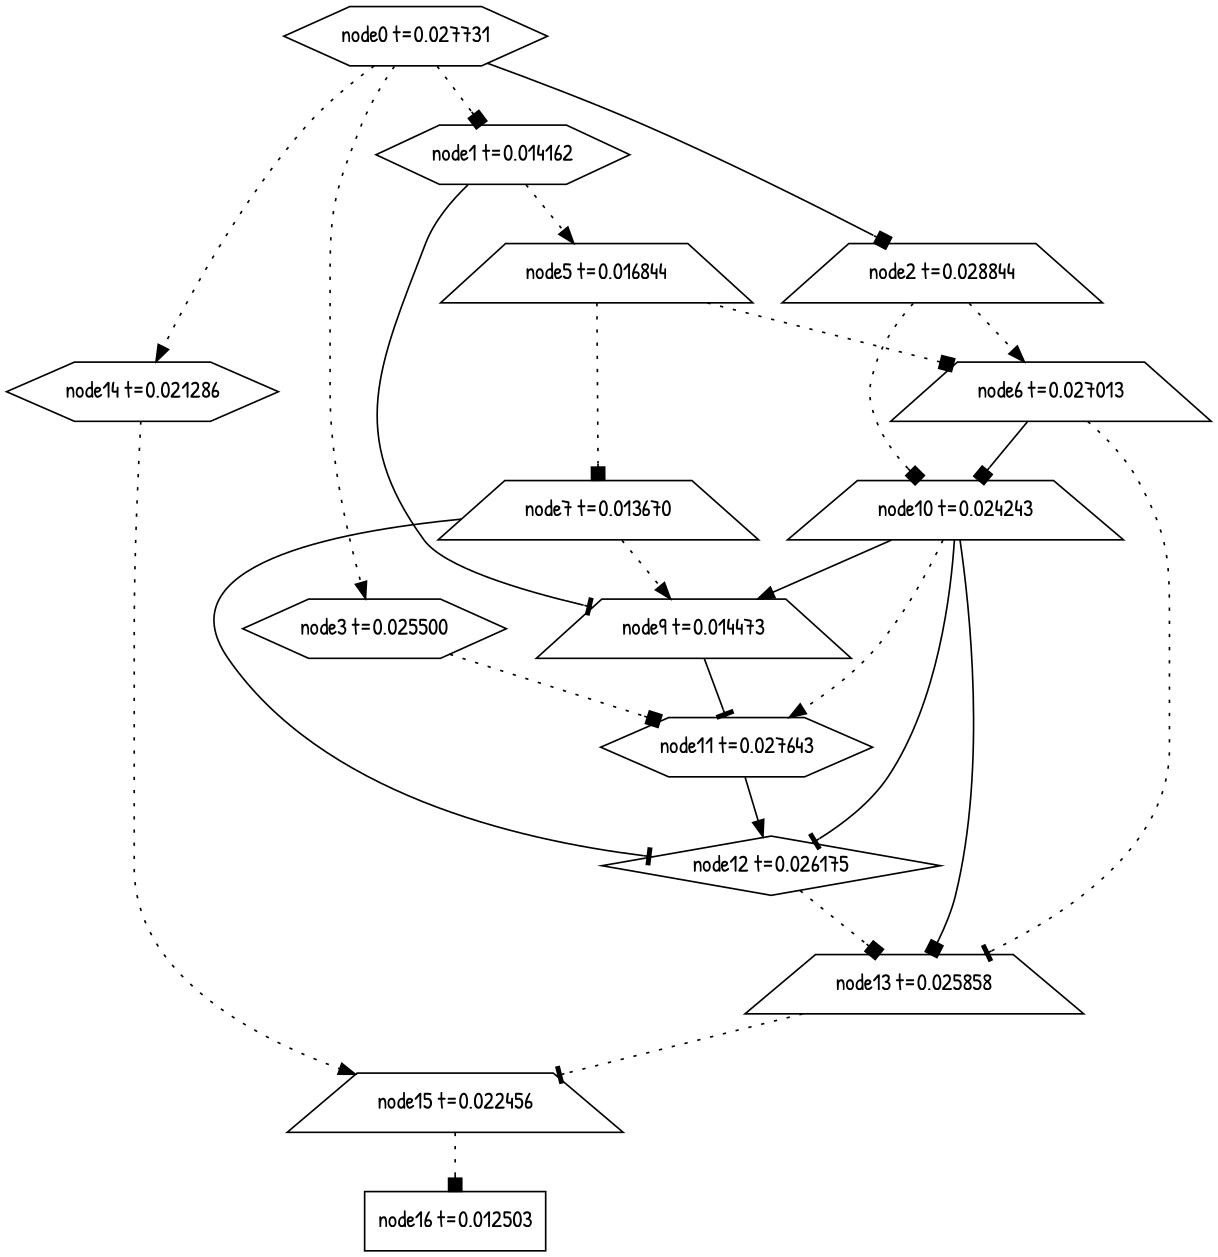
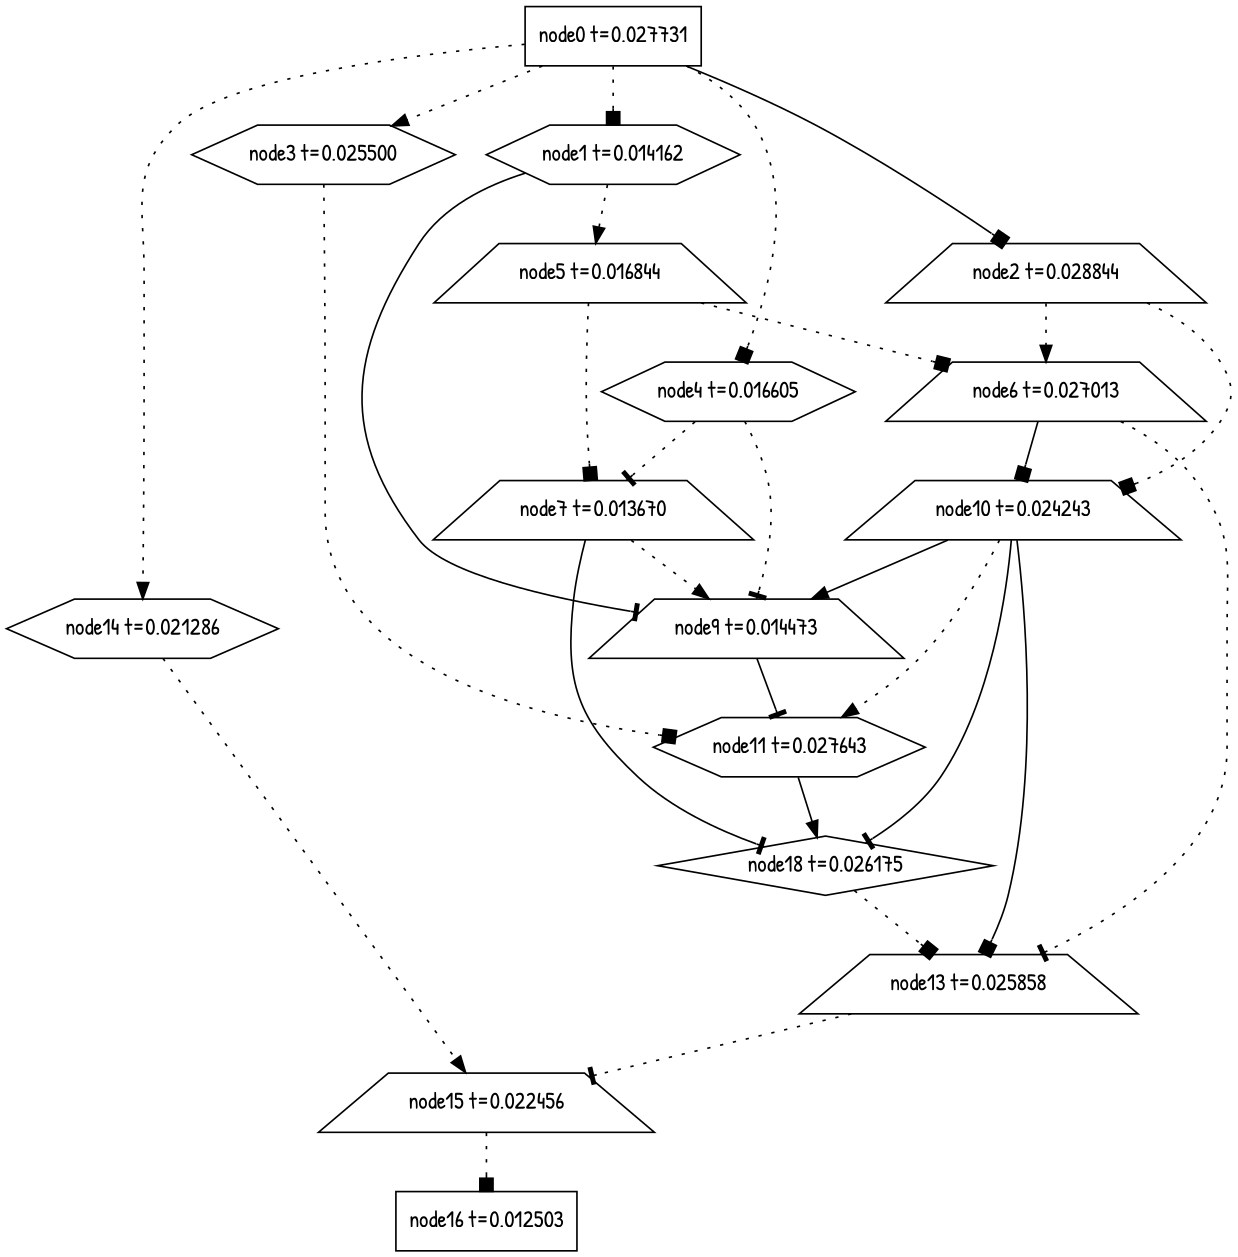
node "node0 t=0.027731": shape hexagon -> box
node "node4 t=0.016605": added
node "node12 t=0.026175": label "node12 t=0.026175" -> "node18 t=0.026175"
